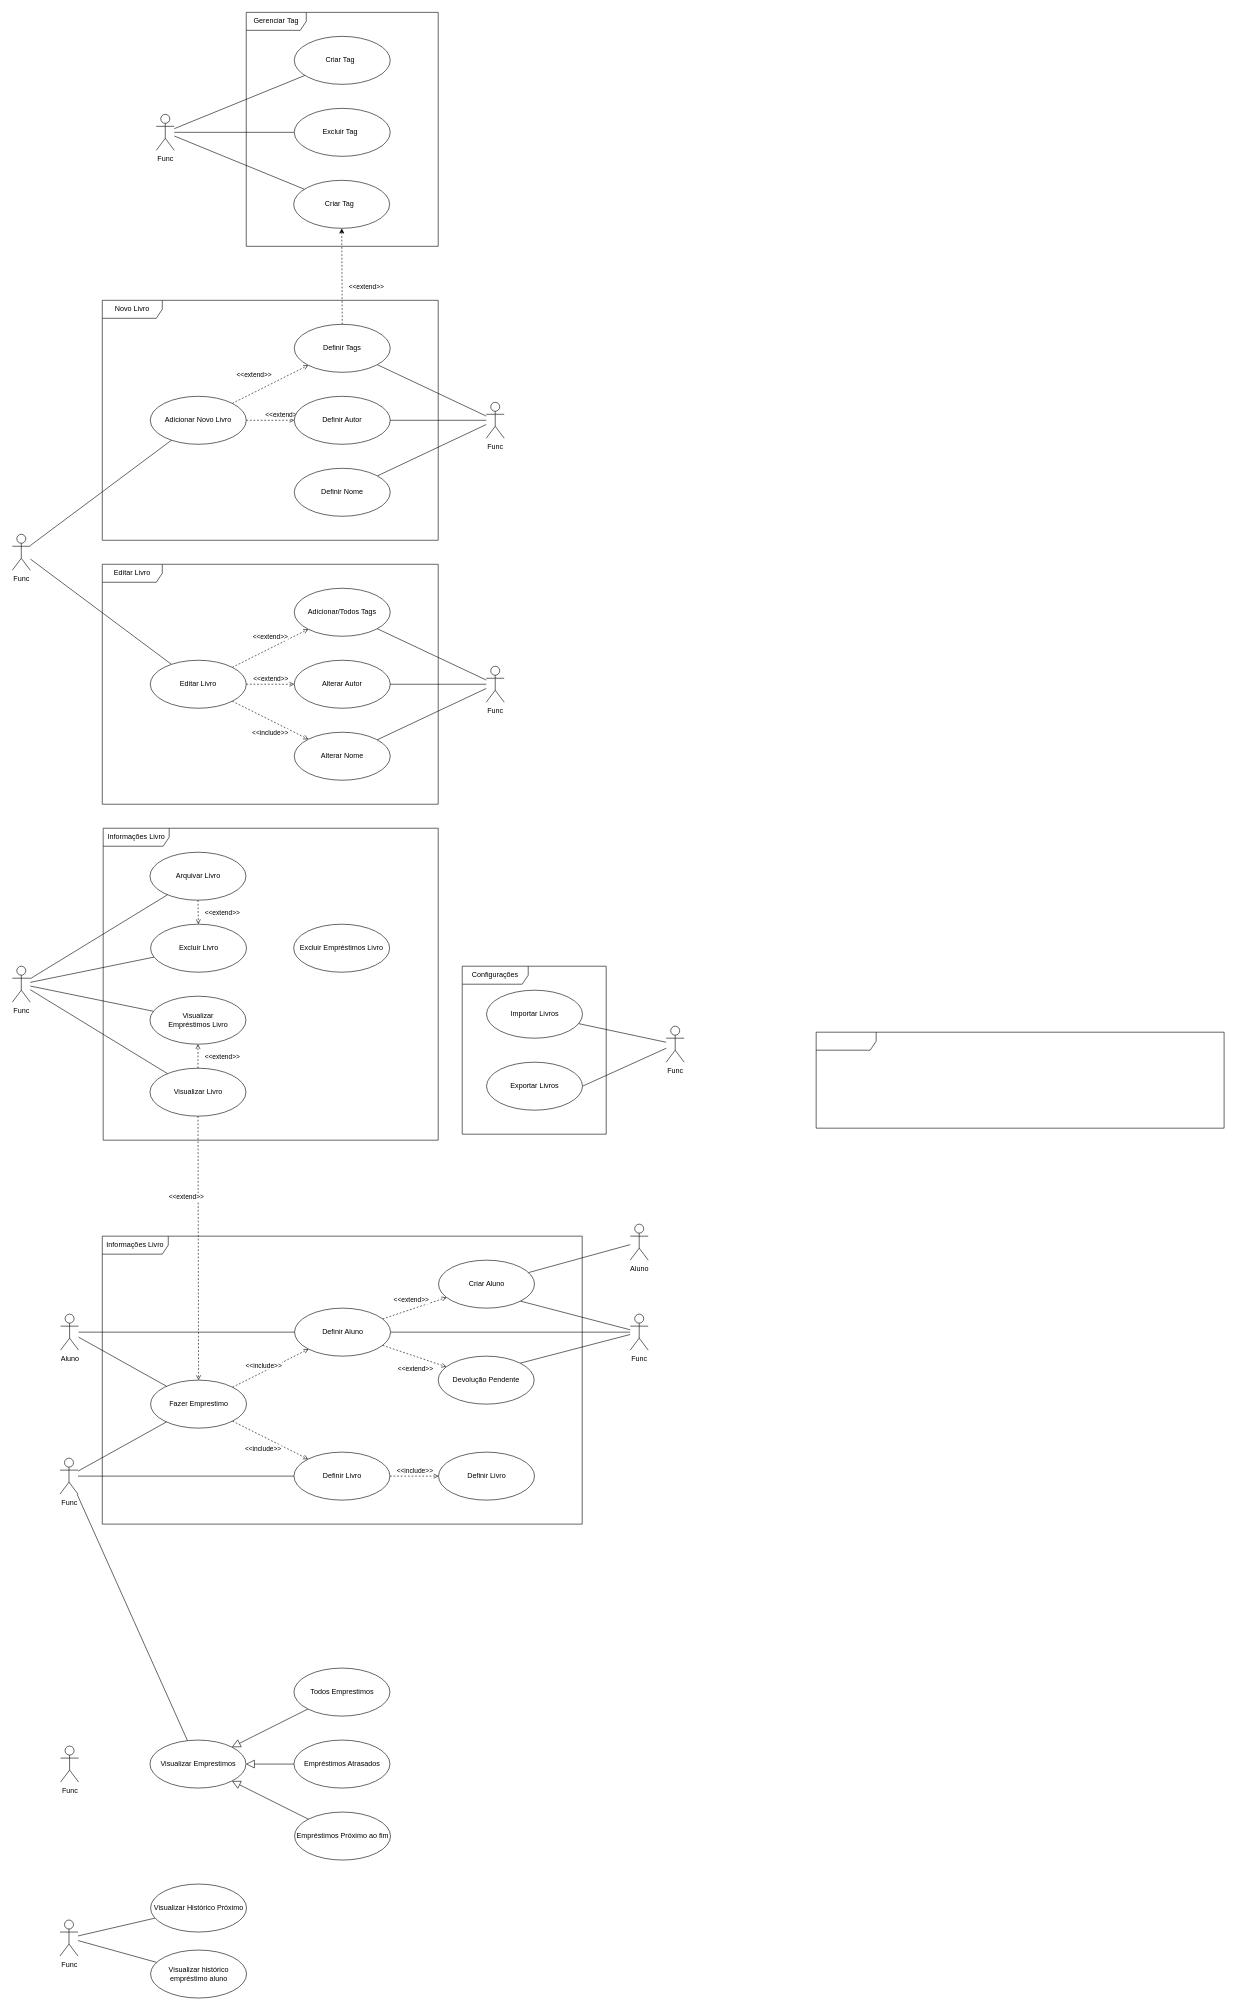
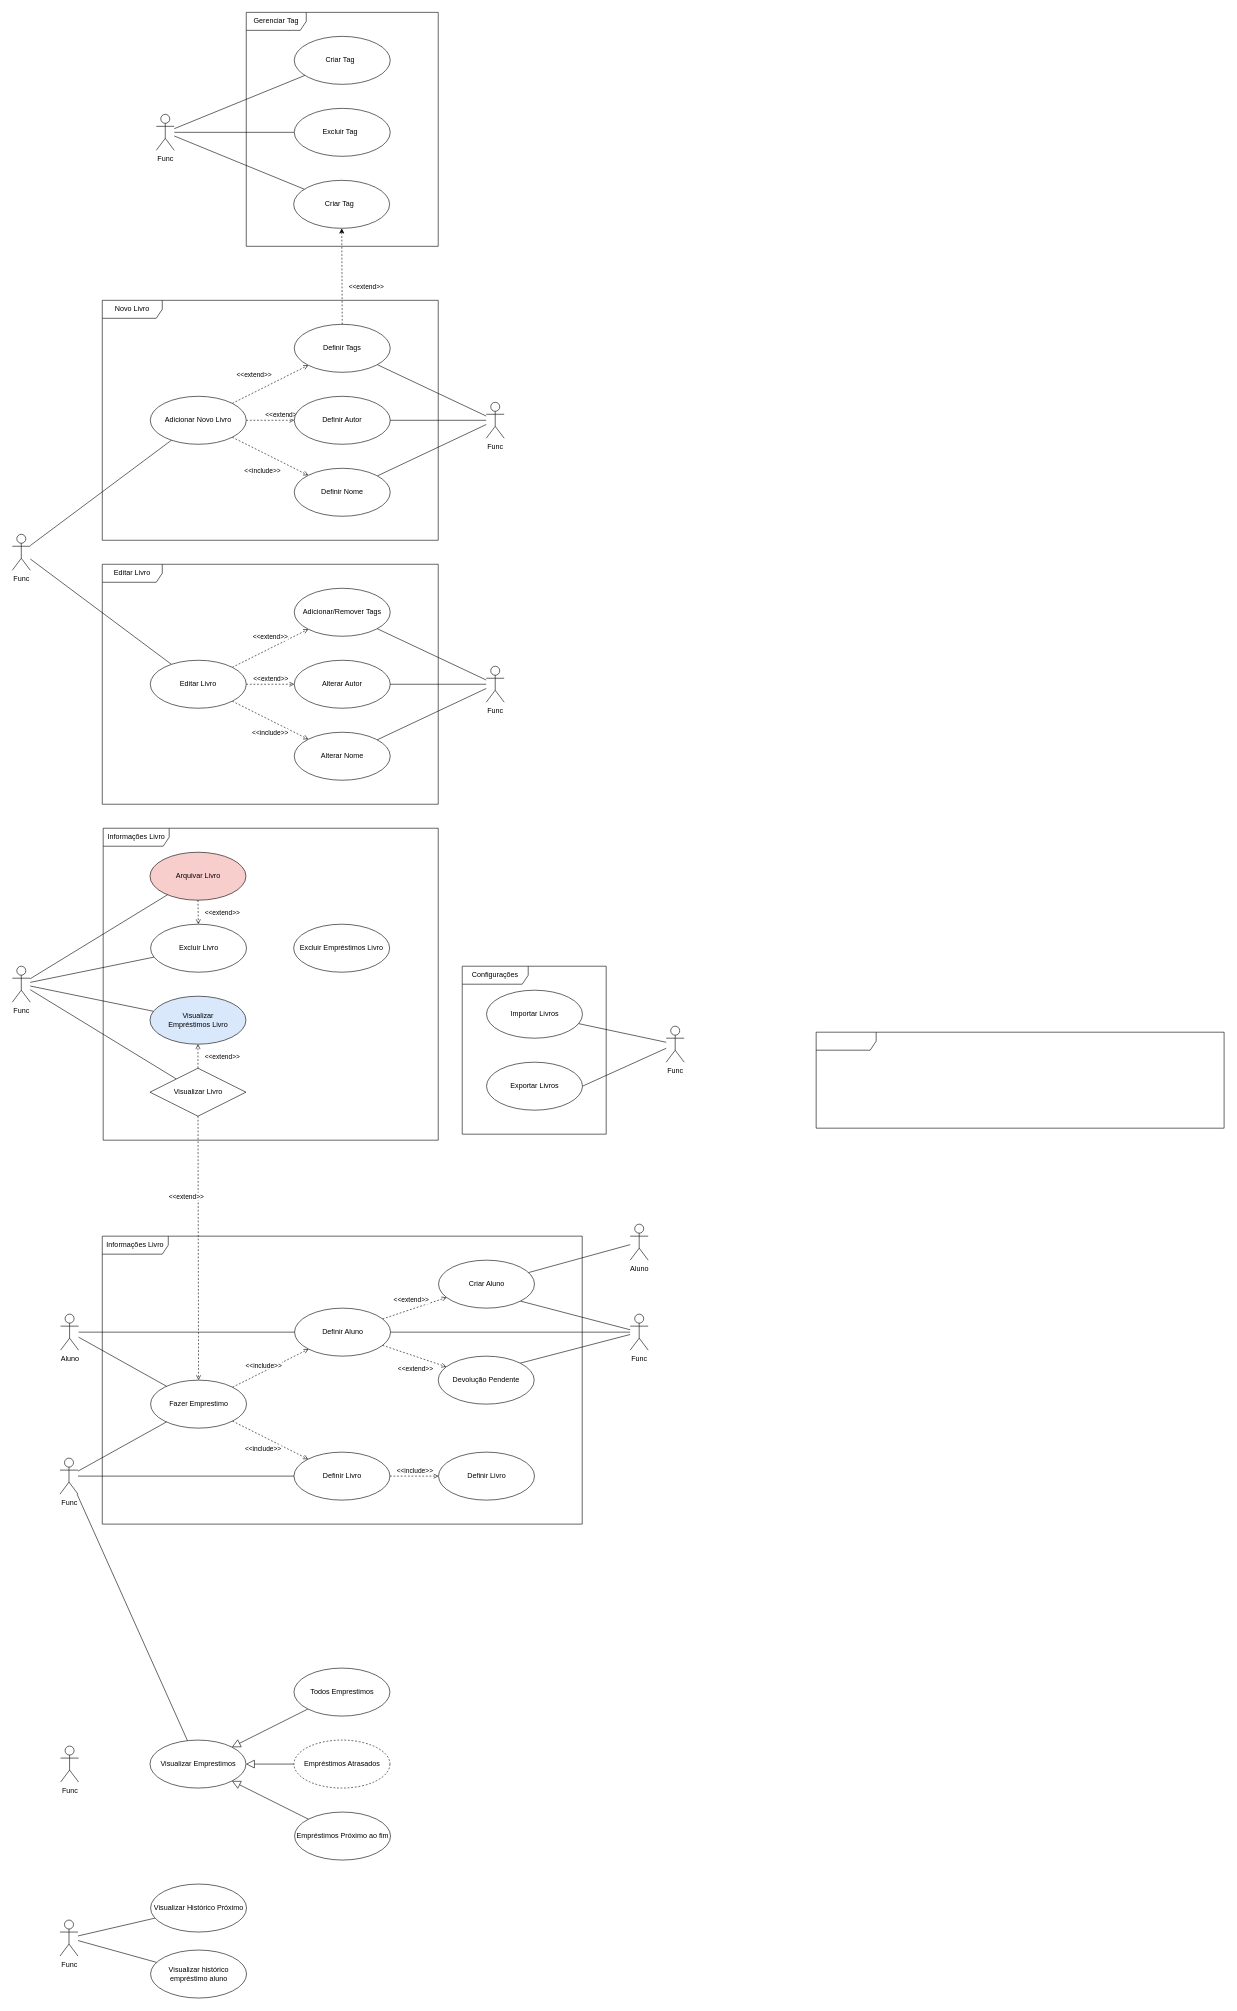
edge "Adicionar Novo Livro" -> "Definir Nome": added, label "<<include>>"
node "Adicionar/Todos Tags": label "Adicionar/Todos Tags" -> "Adicionar/Remover Tags"
node "Arquivar Livro": fillcolor #ffffff -> #f8cecc
node "Visualizar Empréstimos Livro": fillcolor #ffffff -> #dae8fc
node "Visualizar Livro": shape ellipse -> diamond
node "Empréstimos Atrasados": style solid -> dashed
